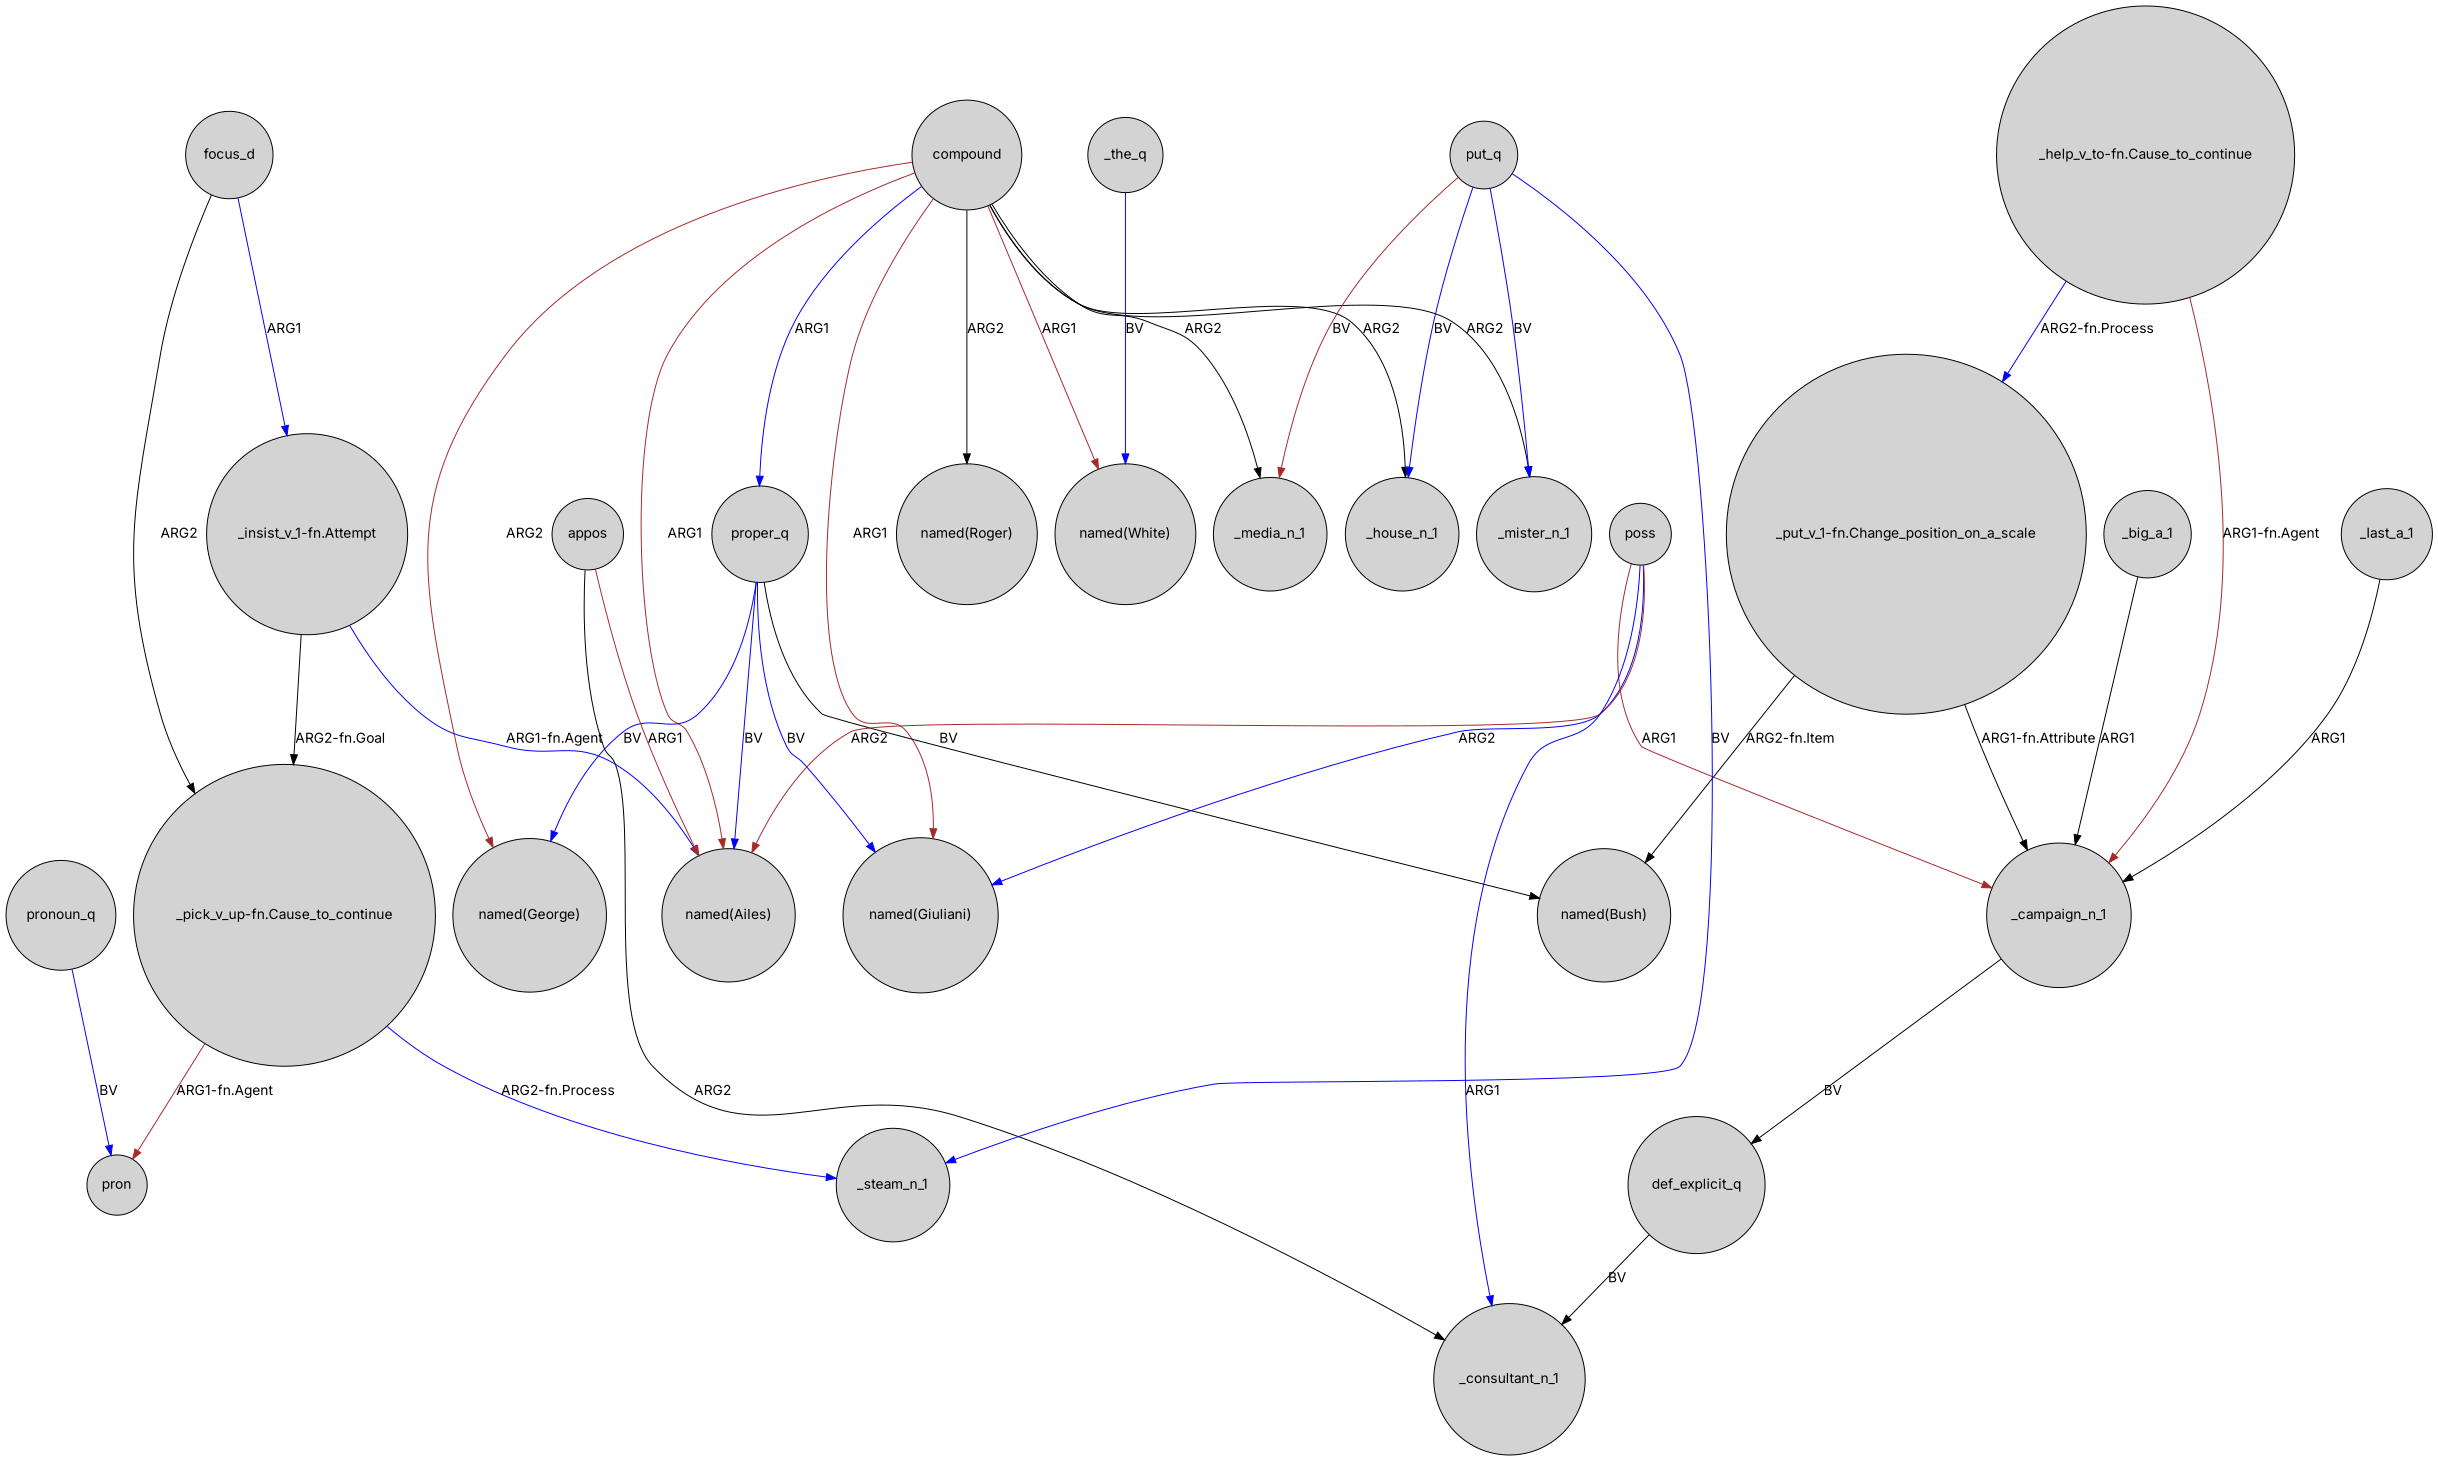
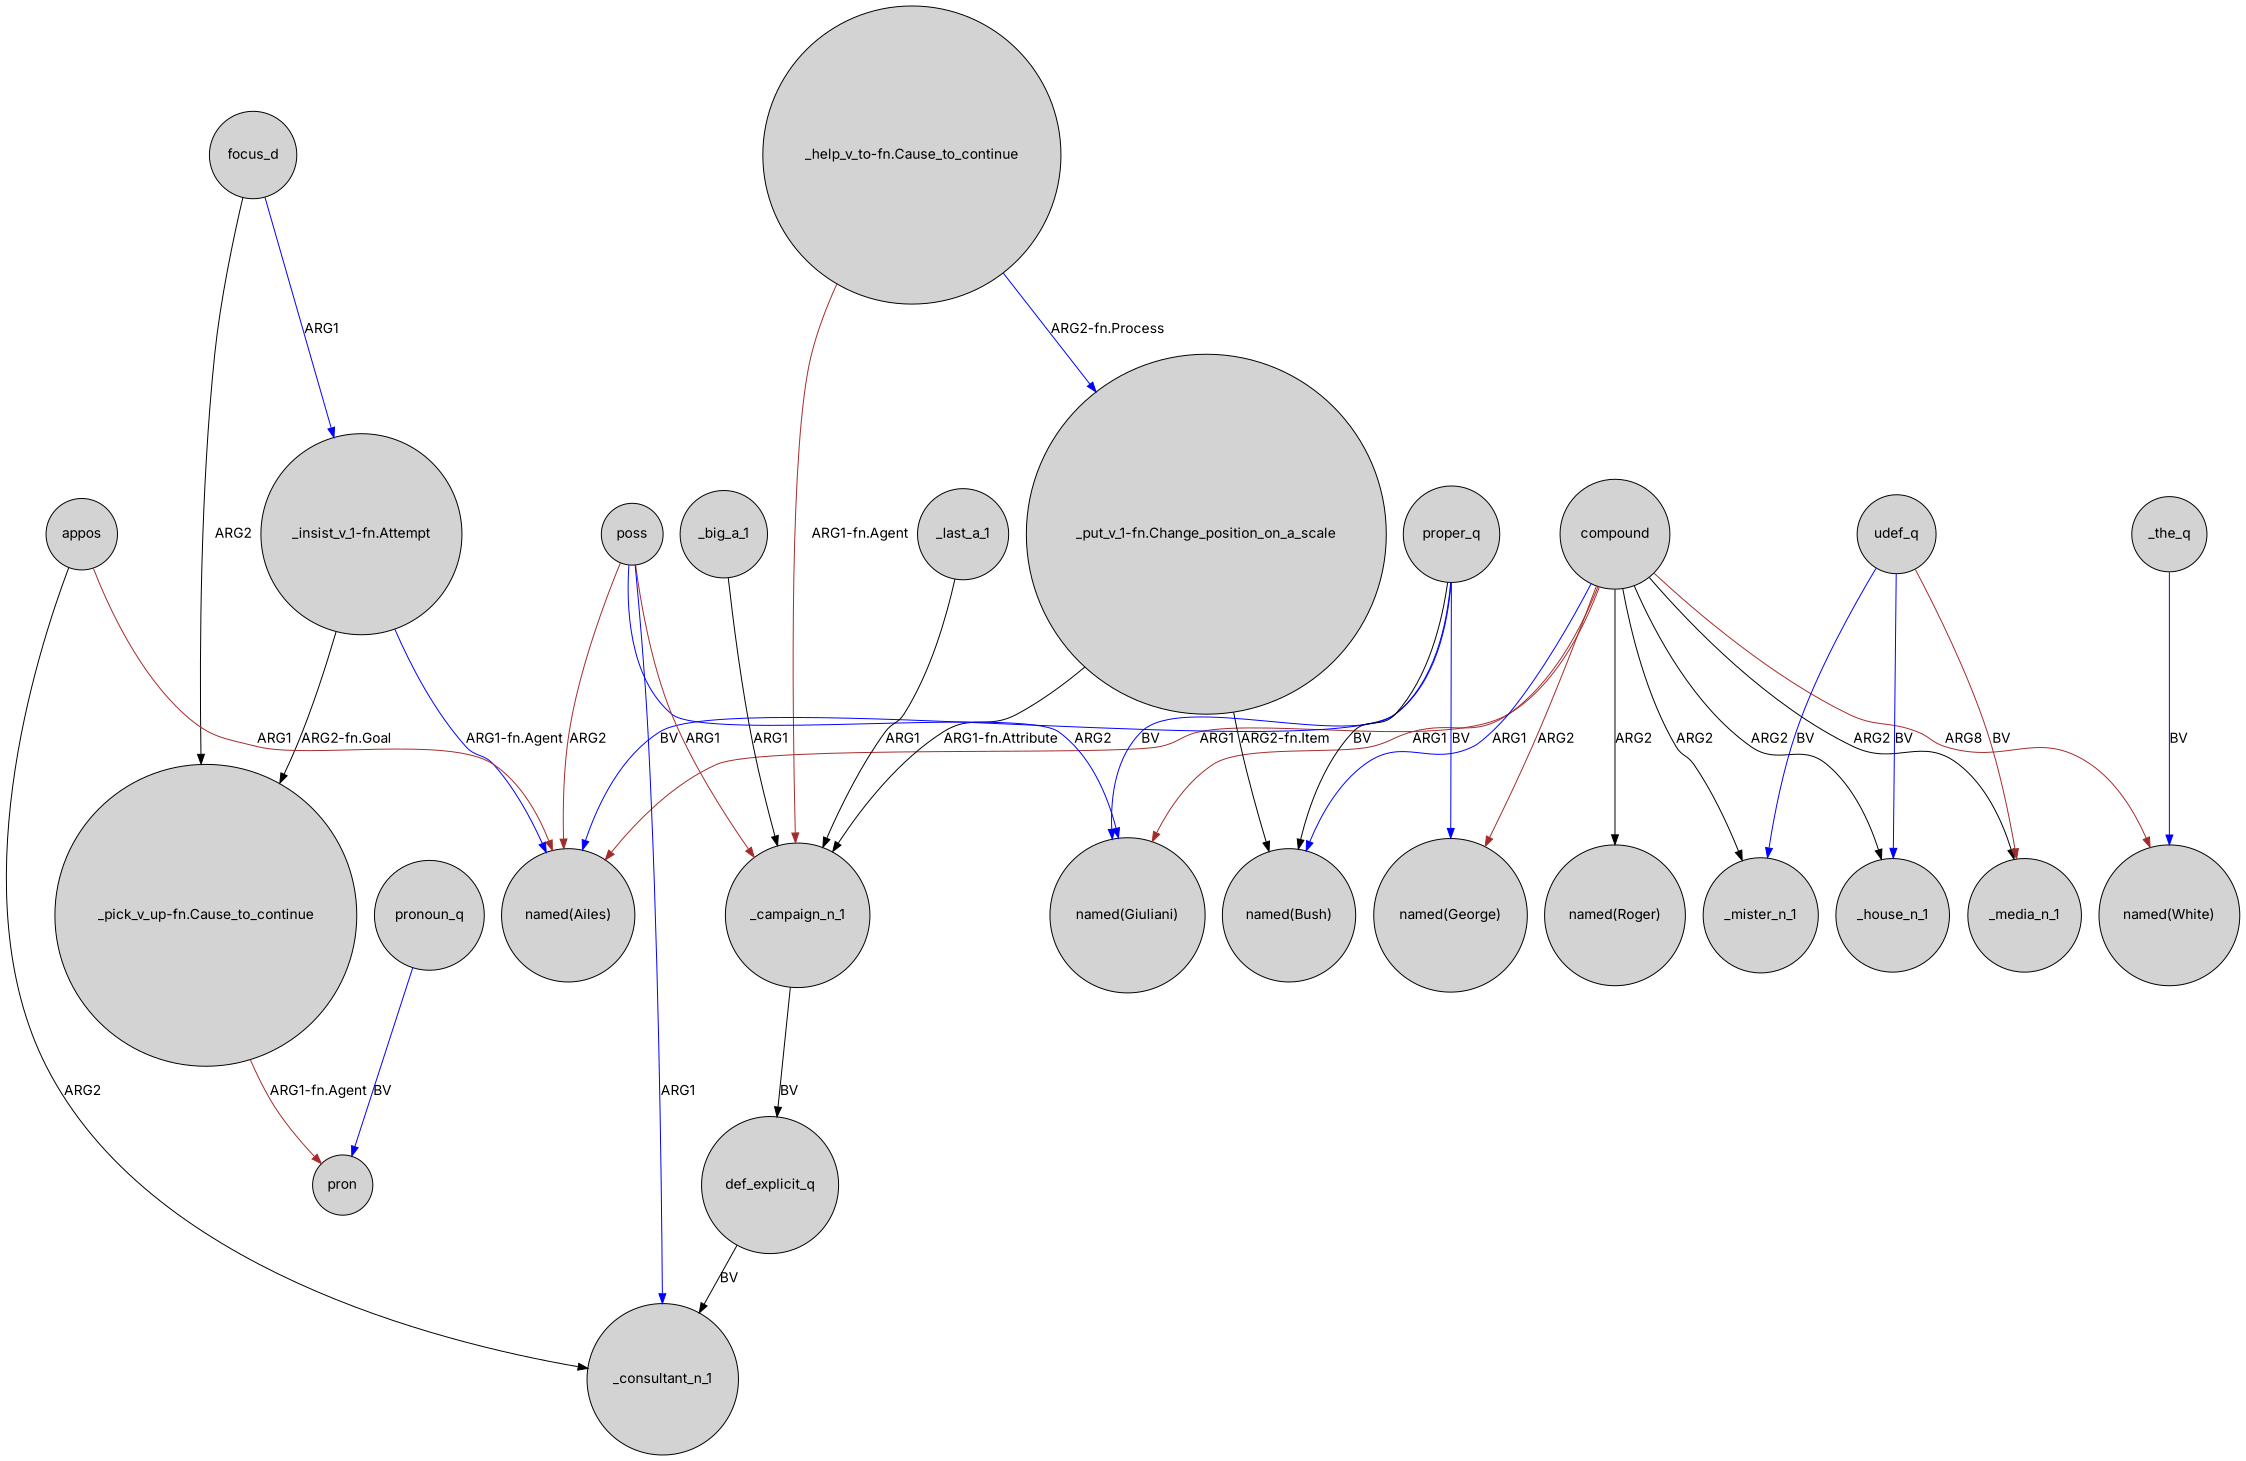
node "put_q": label "put_q" -> "udef_q"
edge "compound" -> "proper_q": now "compound" -> "named(Bush)"
edge "compound" -> "named(White)": label "ARG1" -> "ARG8"
node "_steam_n_1": removed
